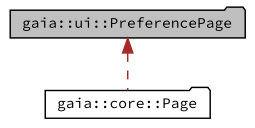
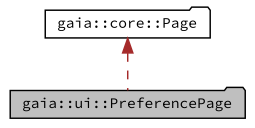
edge "gaia::core::Page" -> "gaia::ui::PreferencePage": reversed
